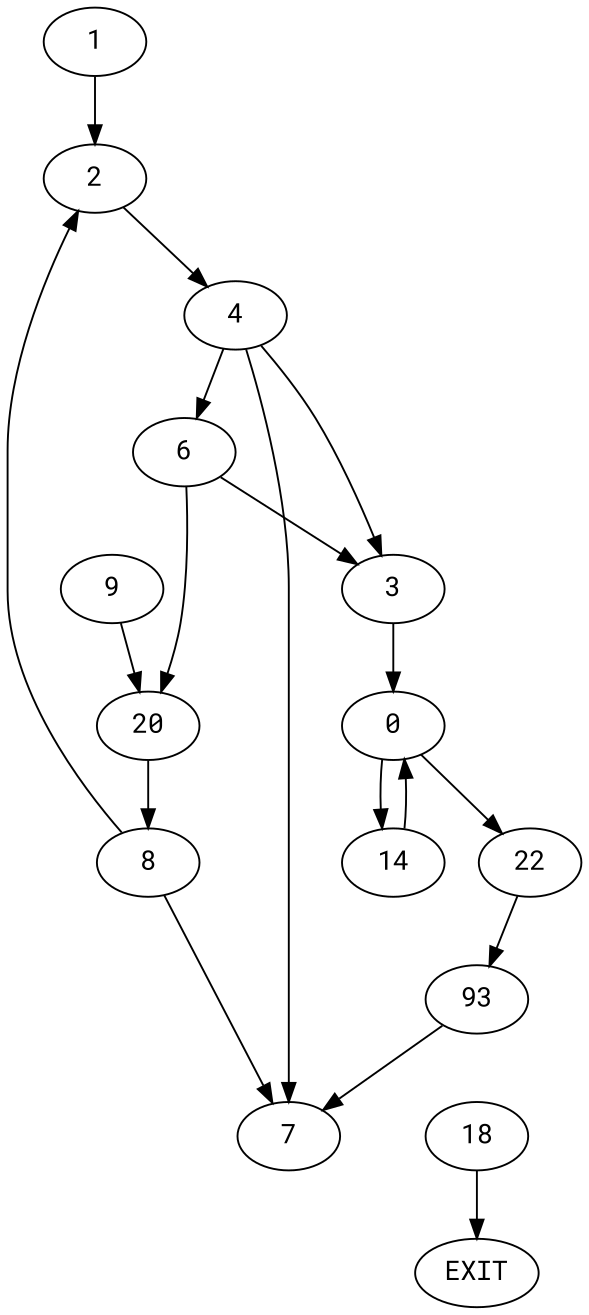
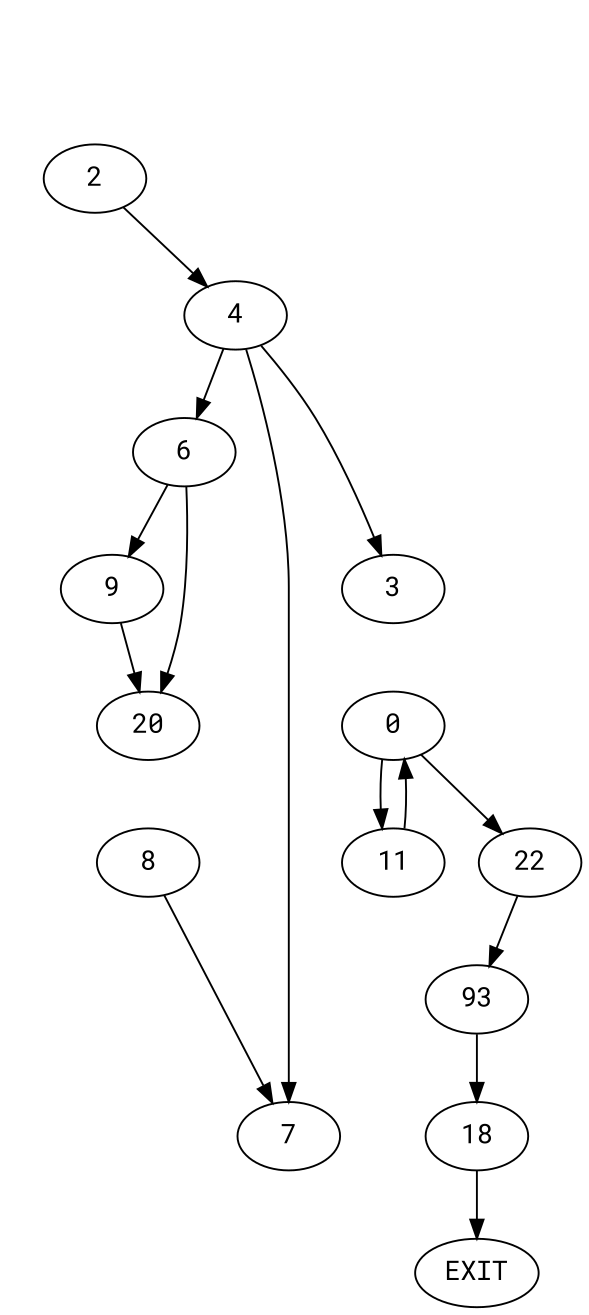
node "1": removed
edge "6" -> "3": now "6" -> "9"
edge "8" -> "2": removed
edge "3" -> "0": removed
edge "20" -> "8": removed
node "14": label "14" -> "11"
edge "93" -> "7": now "93" -> "18"
